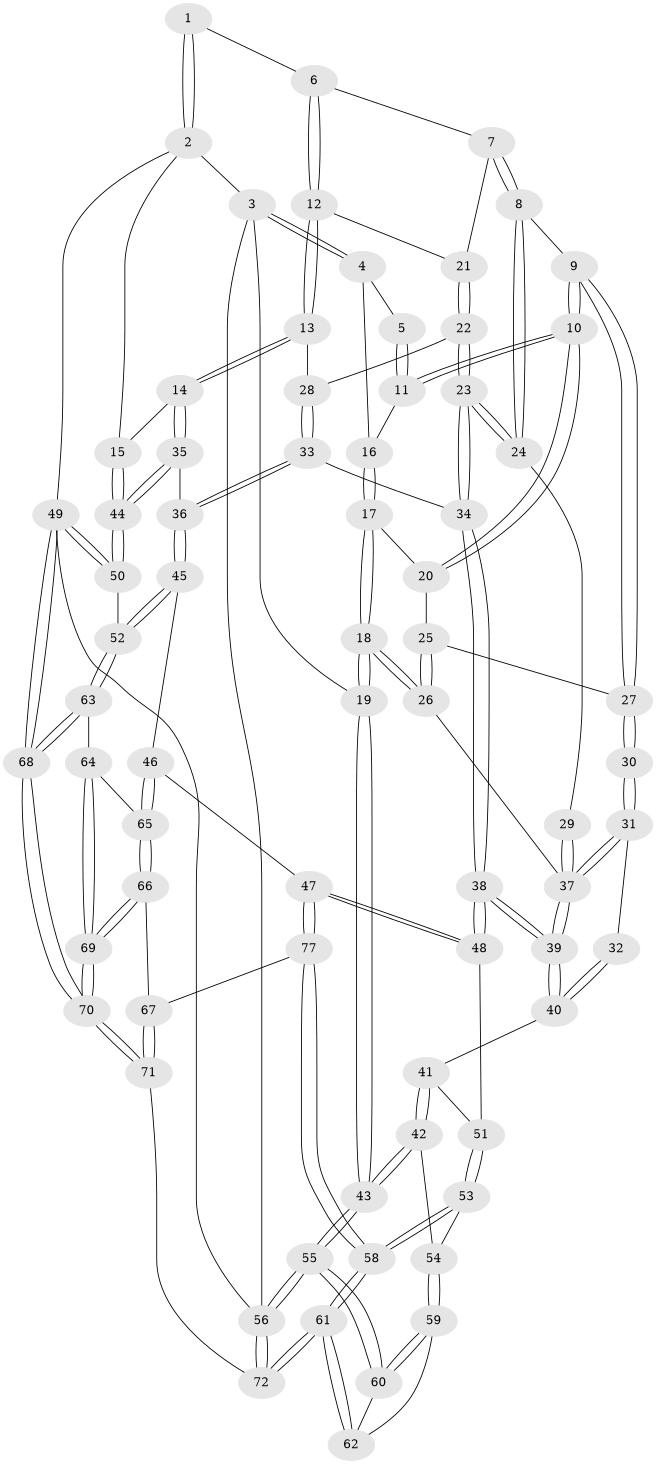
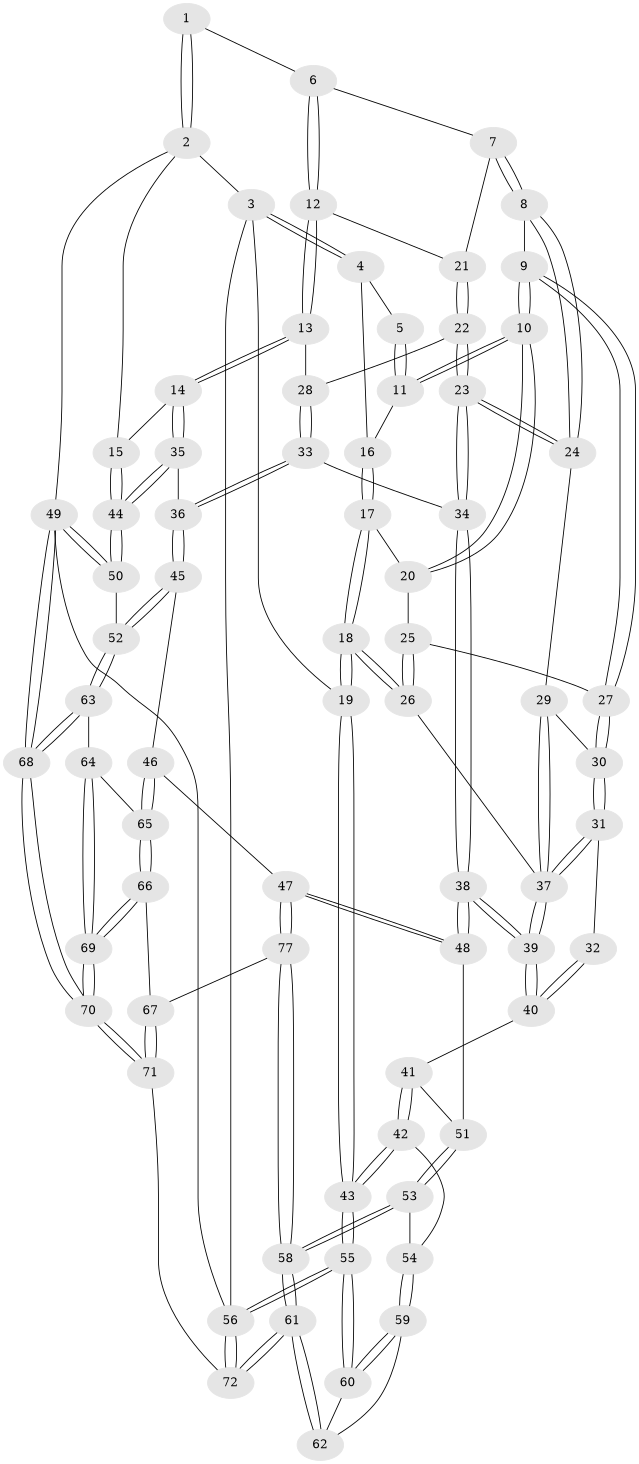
edge "29" -- "30": added
